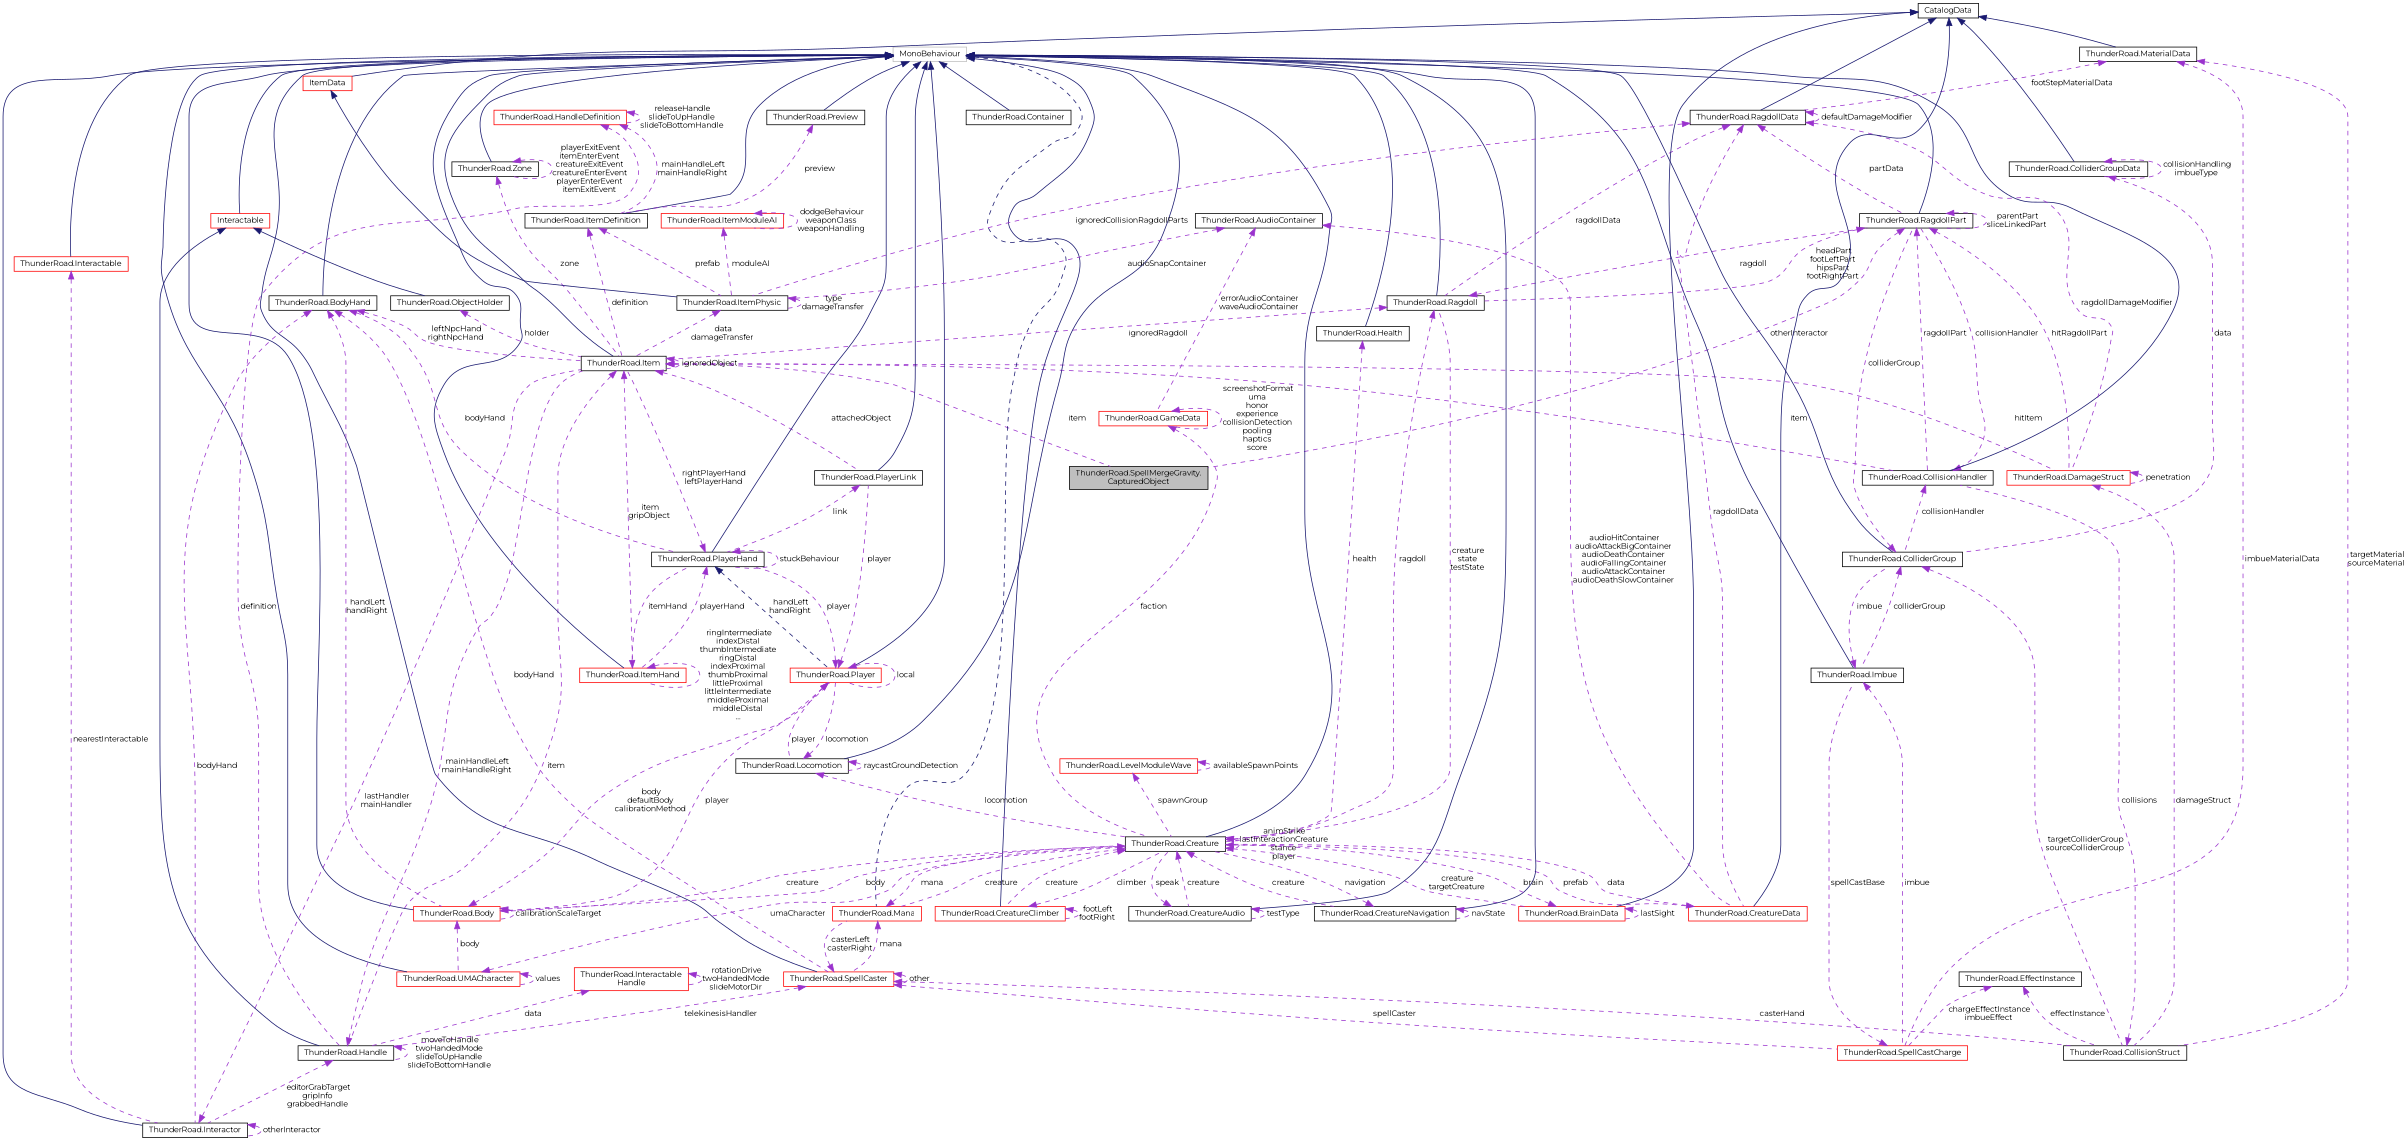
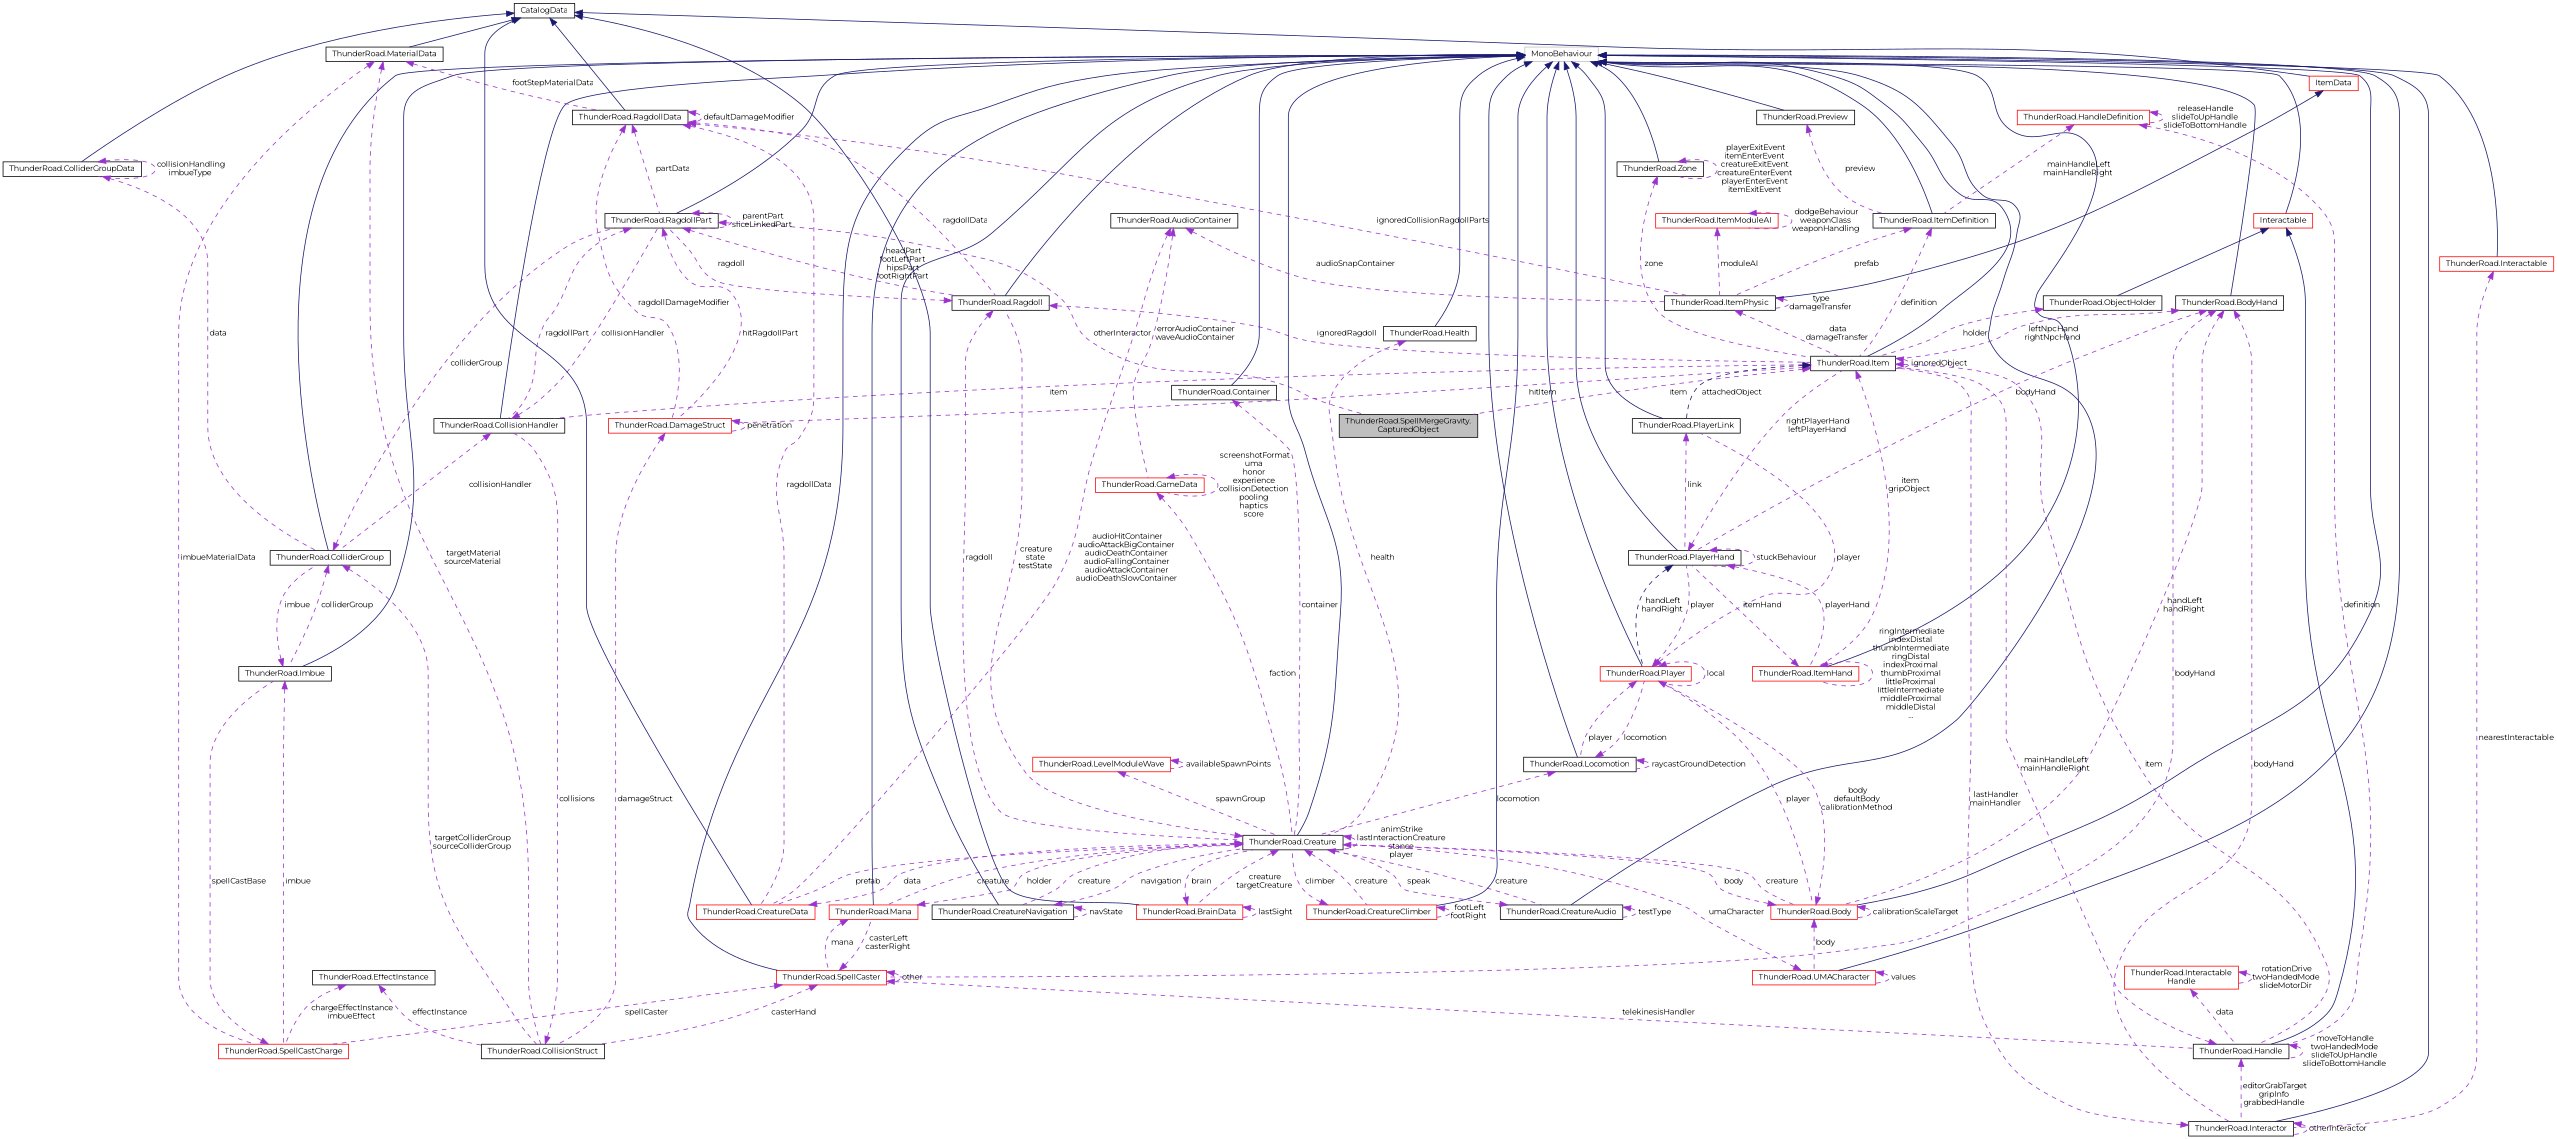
edge "ThunderRoad.PlayerLink" -> "ThunderRoad.Item": color darkorchid3 -> midnightblue
edge "ThunderRoad.Mana" -> "MonoBehaviour": style dashed -> solid
edge "ThunderRoad.Creature" -> "ThunderRoad.Container": added, label "container"
edge "ThunderRoad.Creature" -> "ThunderRoad.Mana": label " mana" -> " holder"
